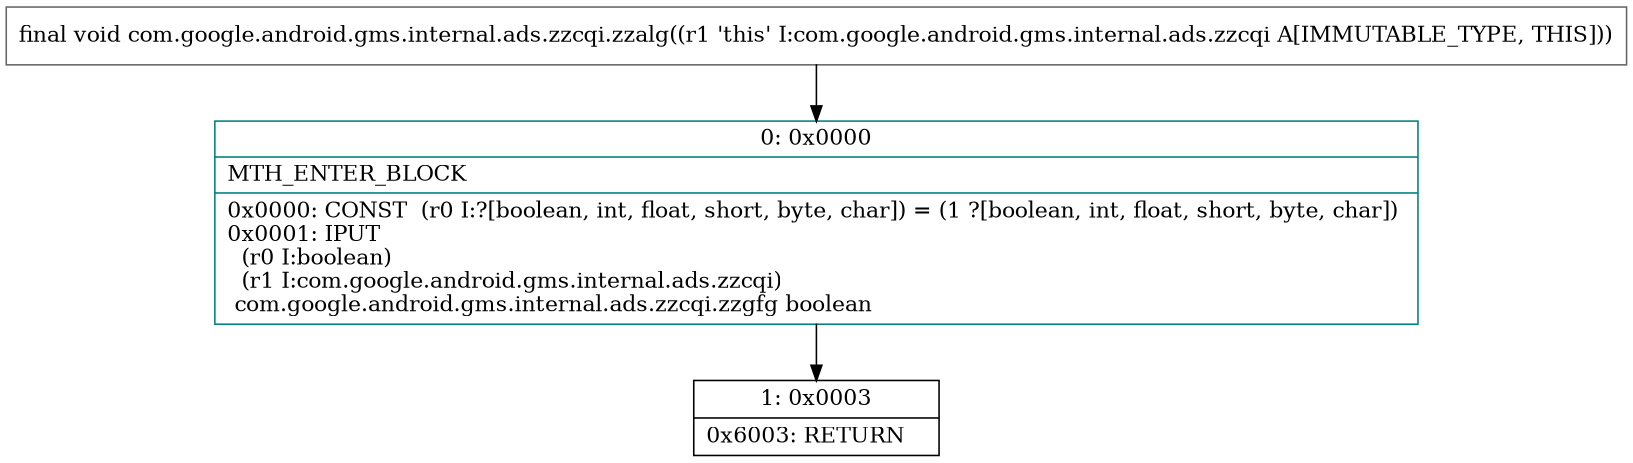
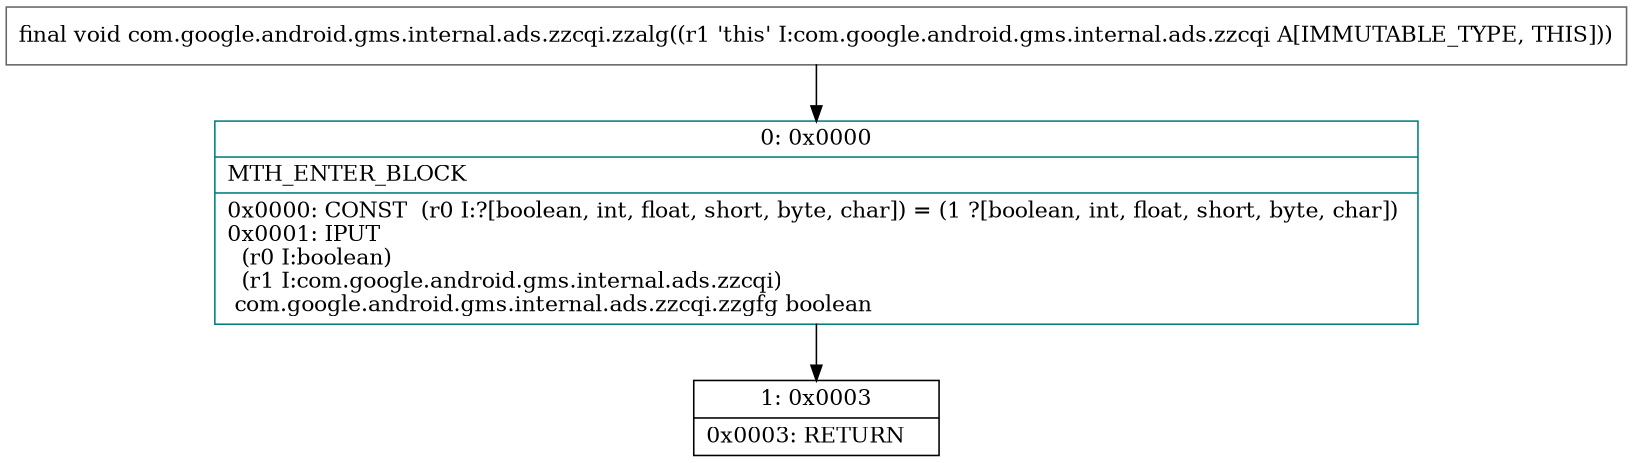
node "1: 0x0003": text "0x6003: RETURN" -> "0x0003: RETURN"
